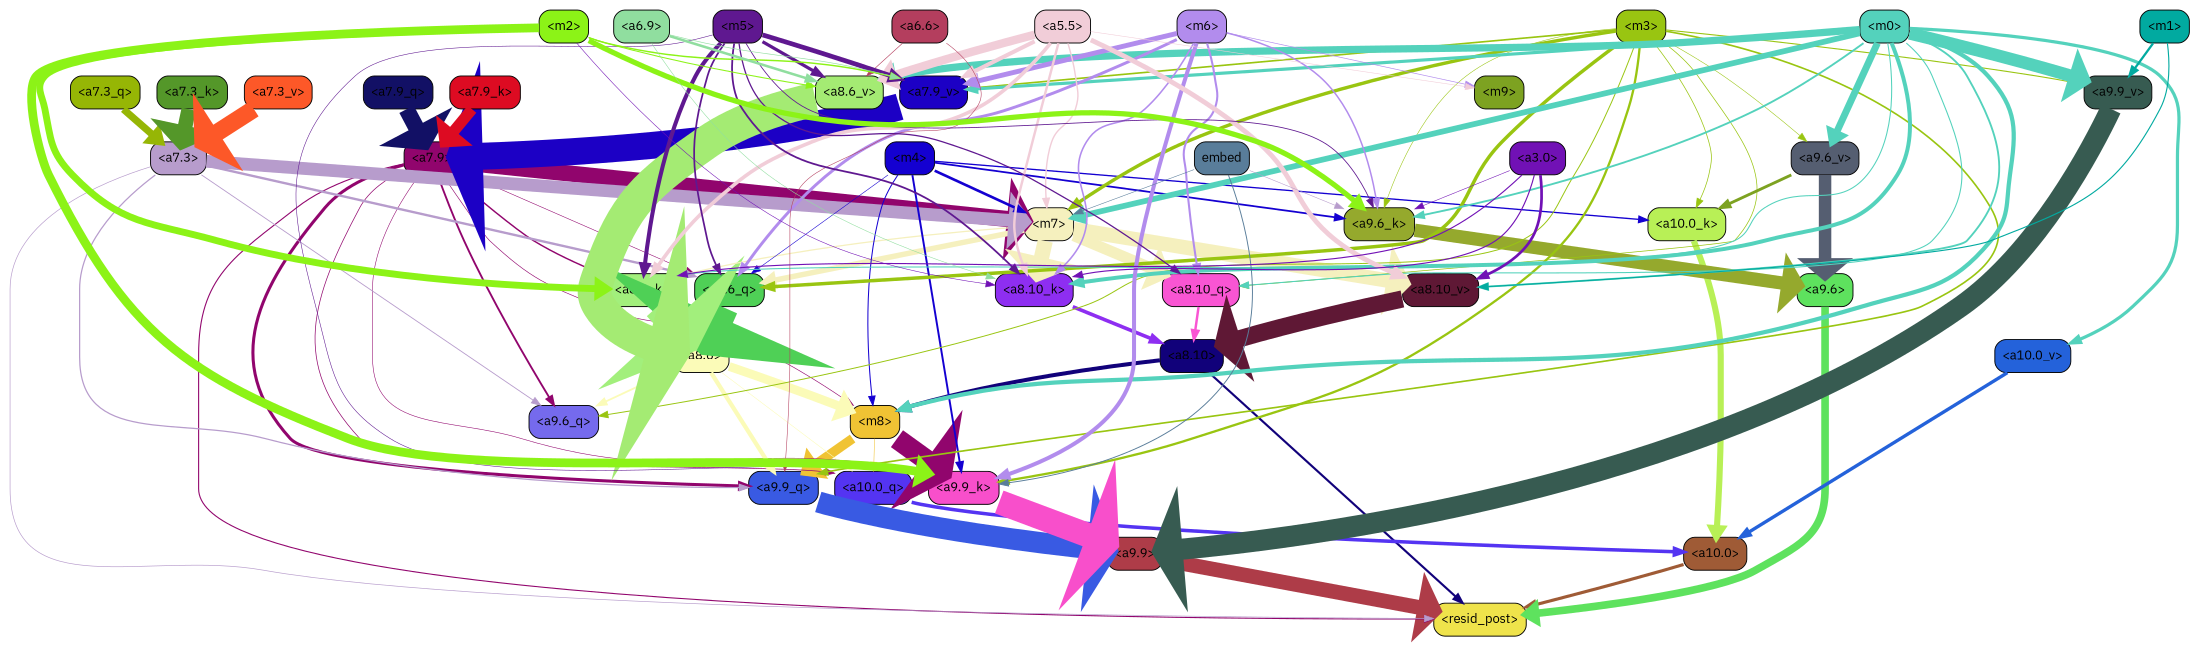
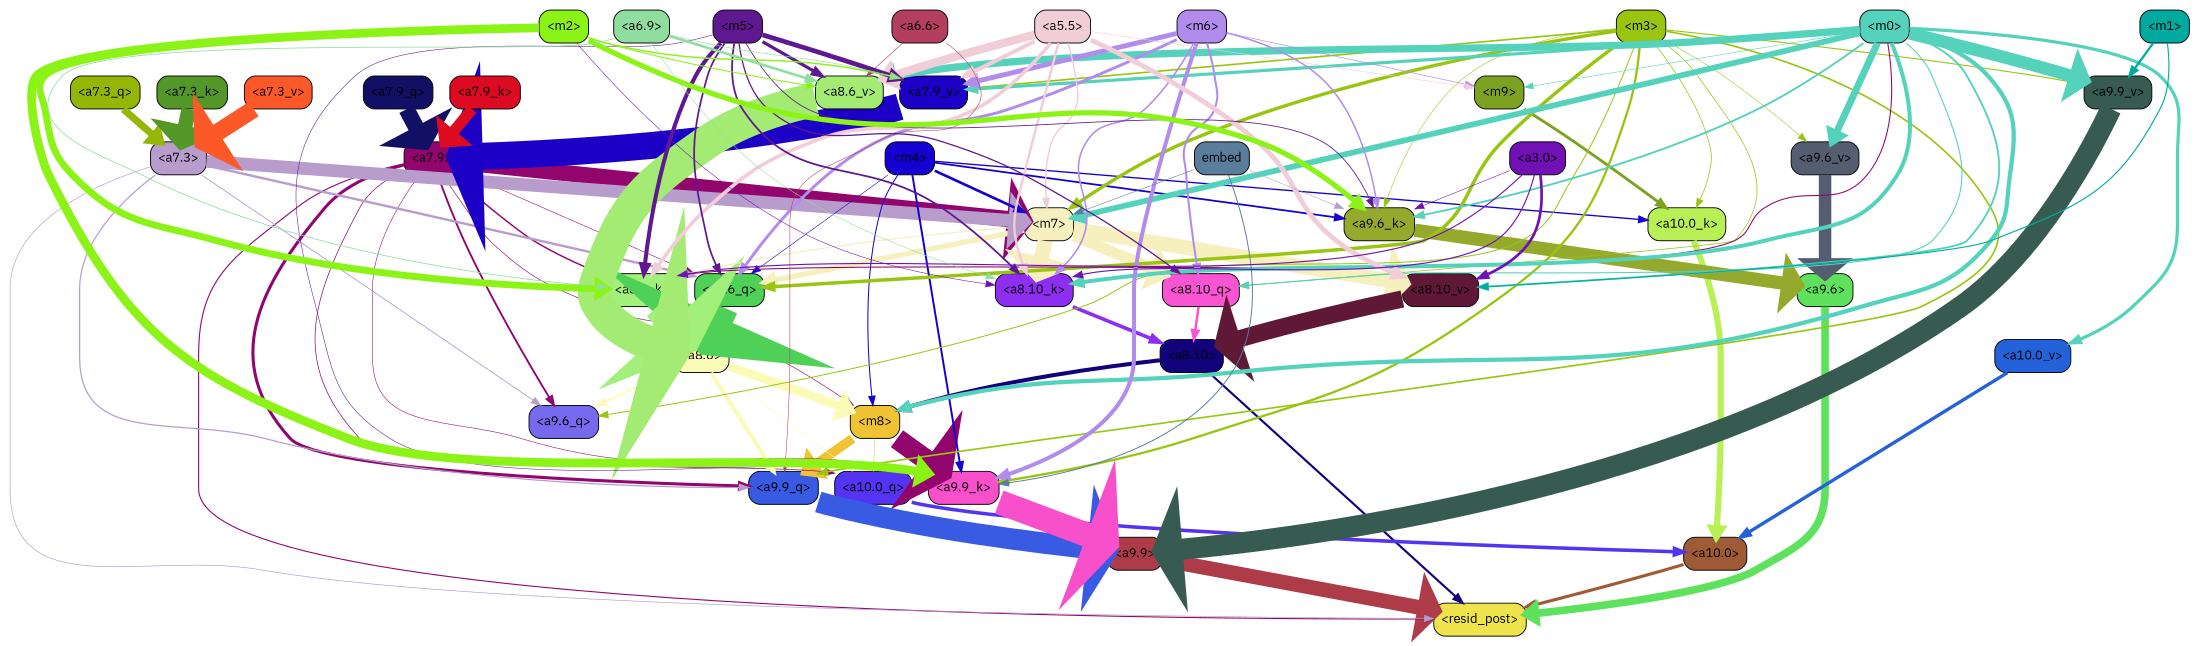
edge "<m0>" -> "<m9>": added
edge "<a6.9>" -> "<a8.6_k>": added
edge "<a9.6_v>" -> "<a10.0_k>": now "<m9>" -> "<a10.0_k>"
edge "<m0>" -> "<a8.6_k>": color #54d2bc -> #91056d
